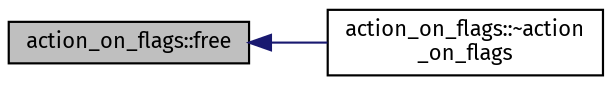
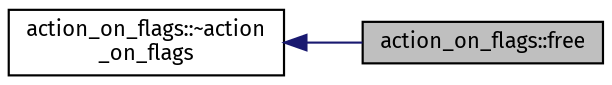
edge "action_on_flags::~action _on_flags" -> "action_on_flags::free": reversed
